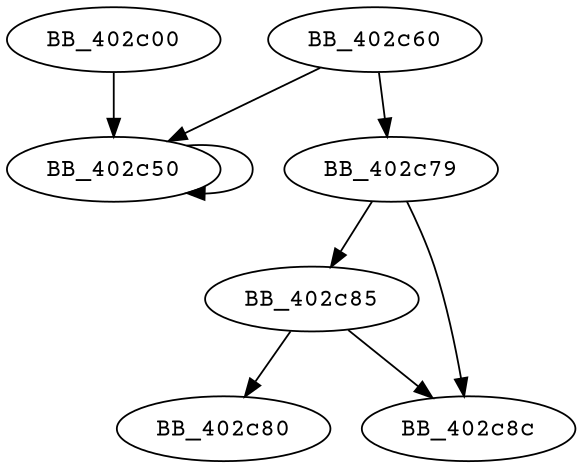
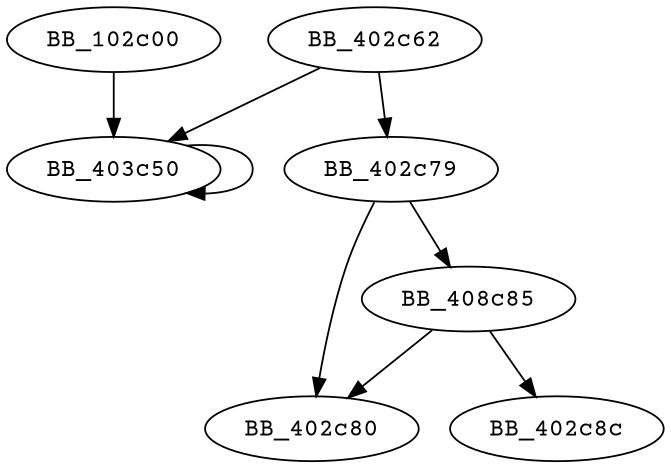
node "BB_402c00": label "BB_402c00" -> "BB_102c00"
node "BB_402c60": label "BB_402c60" -> "BB_402c62"
node "BB_402c50": label "BB_402c50" -> "BB_403c50"
edge "BB_402c79" -> "BB_402c8c": now "BB_402c79" -> "BB_402c80"
node "BB_402c85": label "BB_402c85" -> "BB_408c85"
